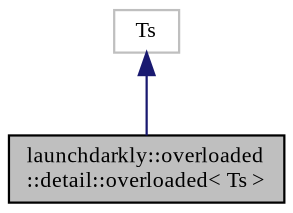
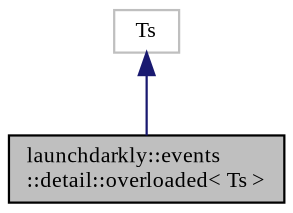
node "launchdarkly::overloaded ::detail::overloaded< Ts >": label "launchdarkly::overloaded ::detail::overloaded< Ts >" -> "launchdarkly::events ::detail::overloaded< Ts >"
